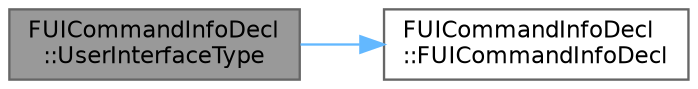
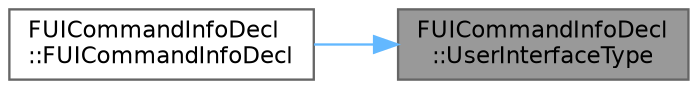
edge "FUICommandInfoDecl ::UserInterfaceType" -> "FUICommandInfoDecl ::FUICommandInfoDecl": reversed
